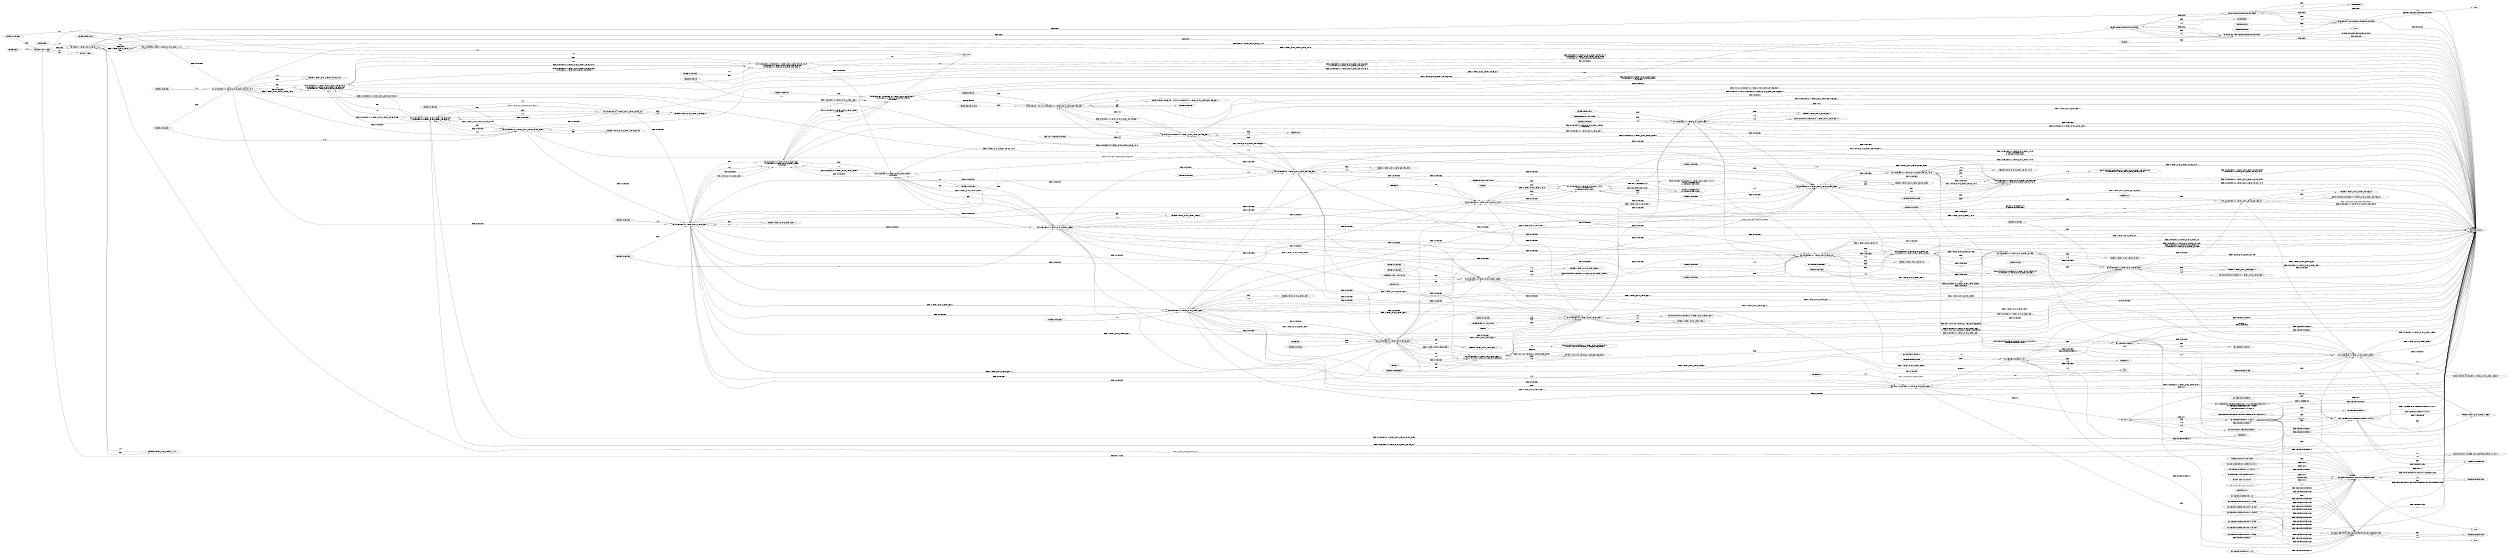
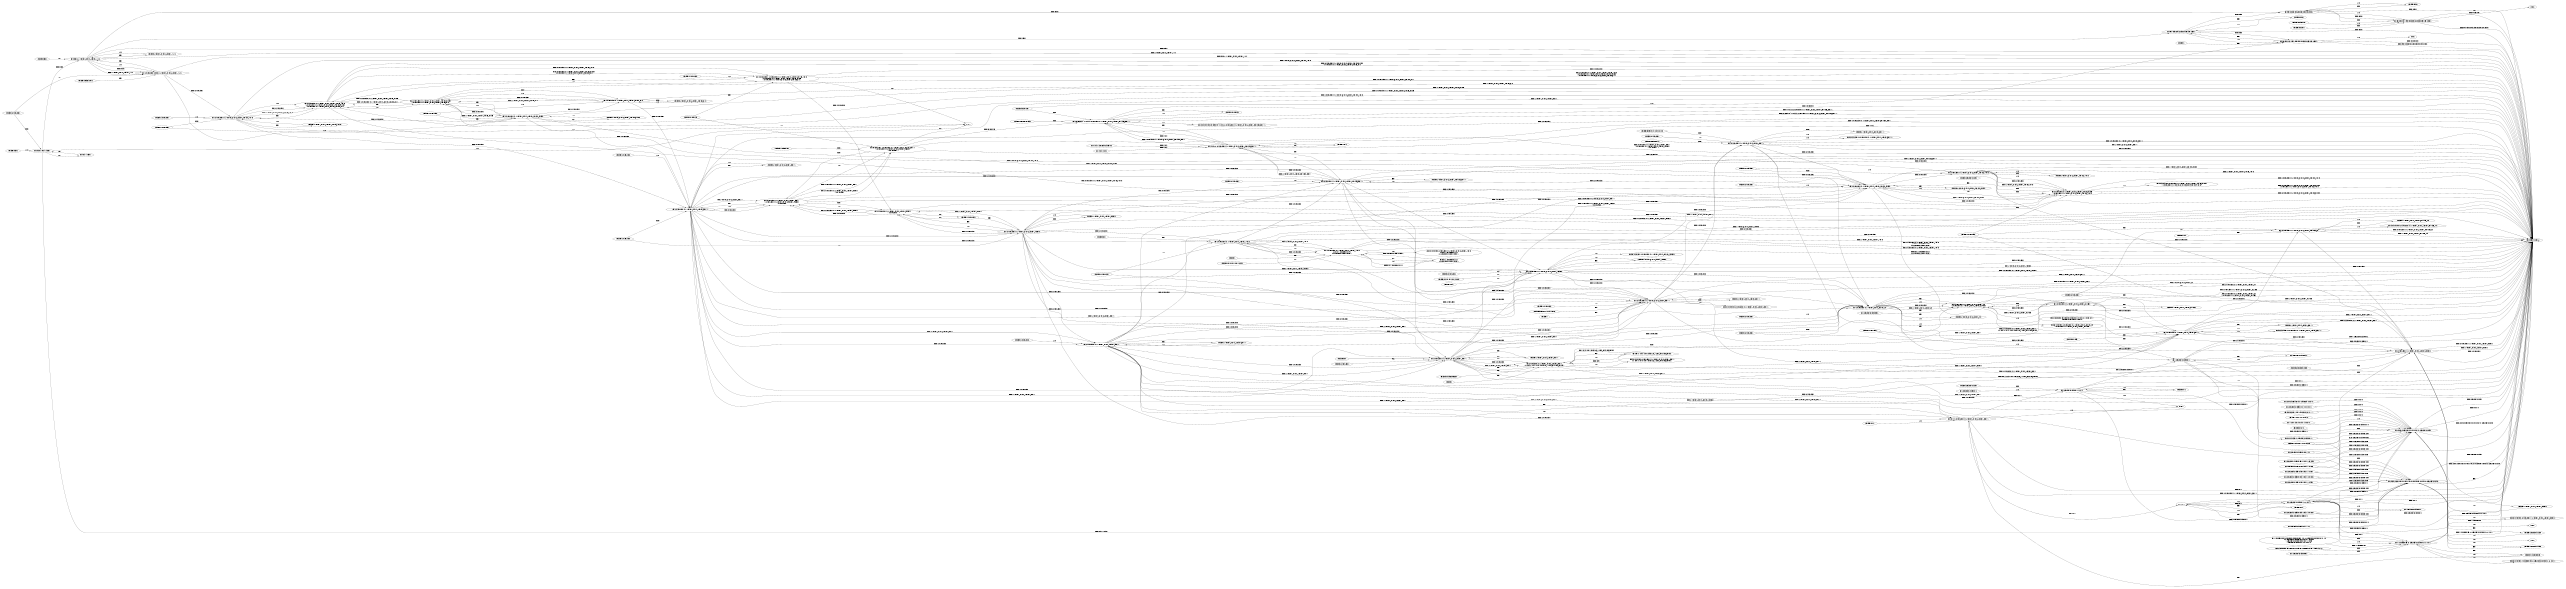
node "(Literal,isSplit = mTempTouchState.split)": label "(Literal,isSplit = mTempTouchState.split)" -> "(Call,isSplit = mTempTouchState.split)"
node "(Call,isSplit = false)": added
edge "(Call,maskedAction == AMOTION_EVENT_ACTION_POINTER_DOWN)" -> "(Call,maskedAction == AMOTION_EVENT_ACTION_MOVE)": reversed
edge "(Call,info->displayId == displayId)" -> "(Call,mTouchStatesByDisplay.add(displayId, mTempTouchState))": label "HOVER: displayId" -> "DDG: displayId"
